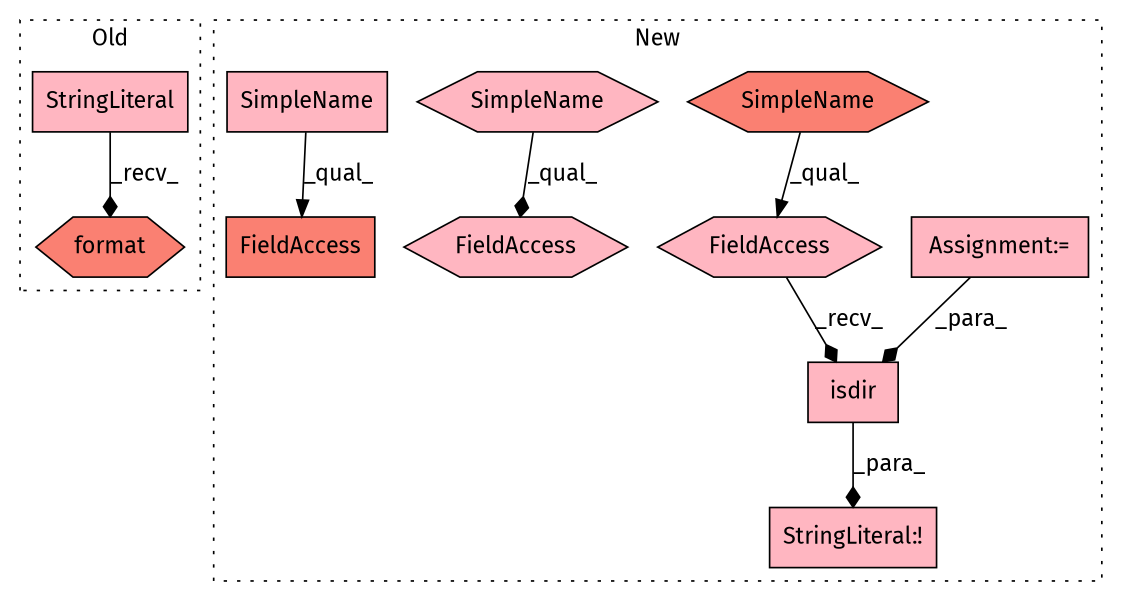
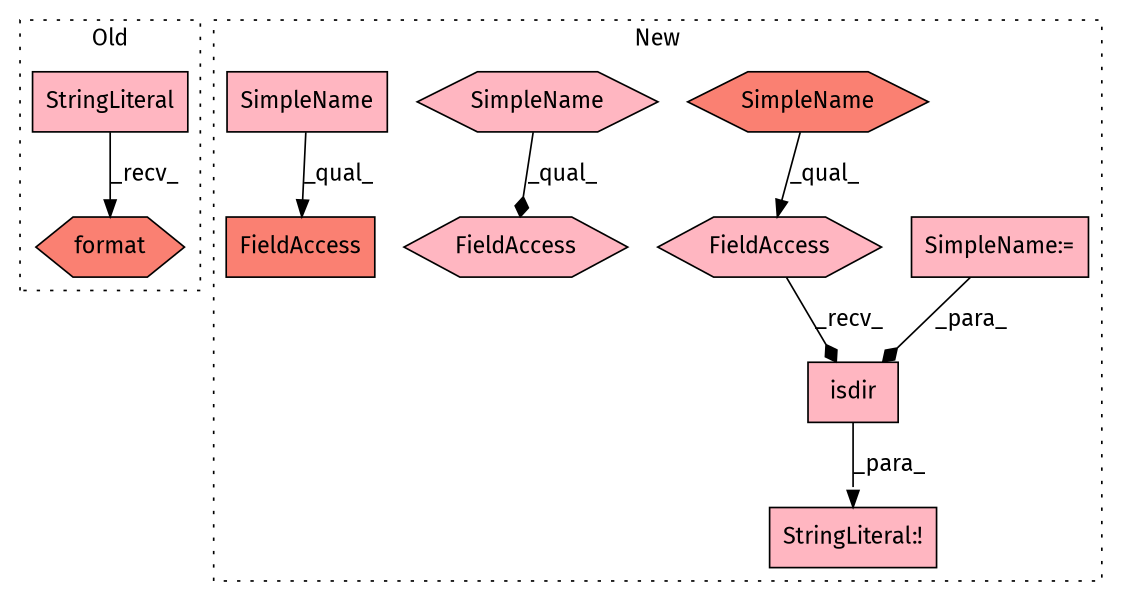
edge "StringLiteral" -> "format": arrowhead diamond -> normal
node "Assignment:=": label "Assignment:=" -> "SimpleName:="
edge "isdir" -> "StringLiteral:!": arrowhead diamond -> normal
